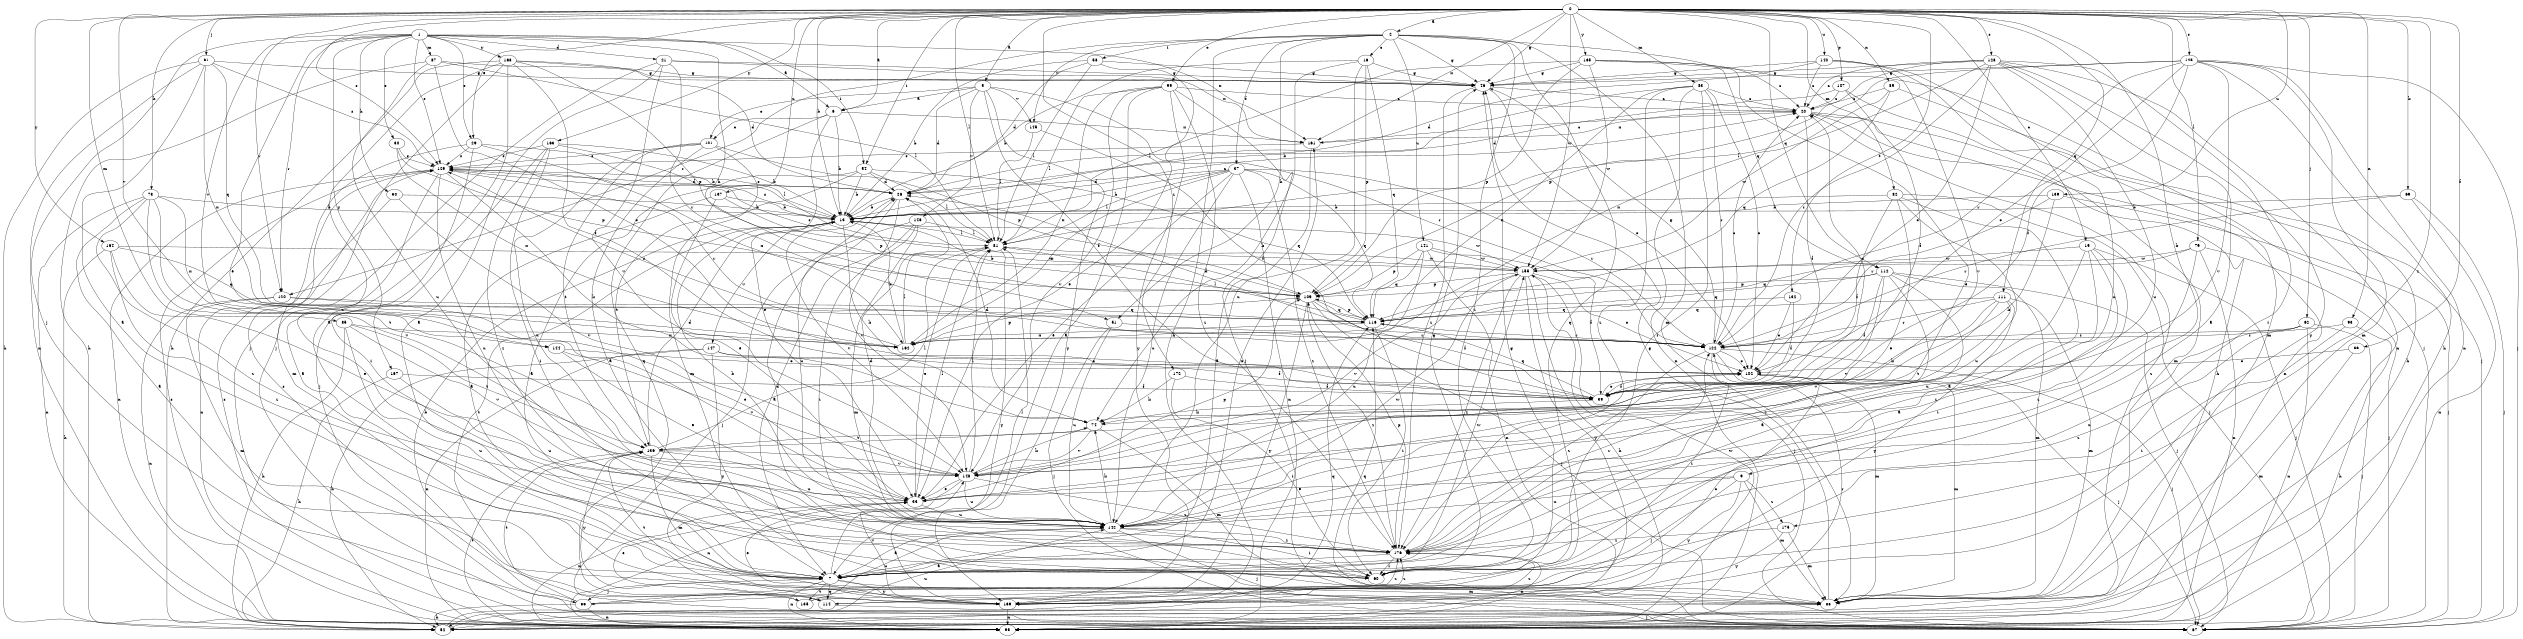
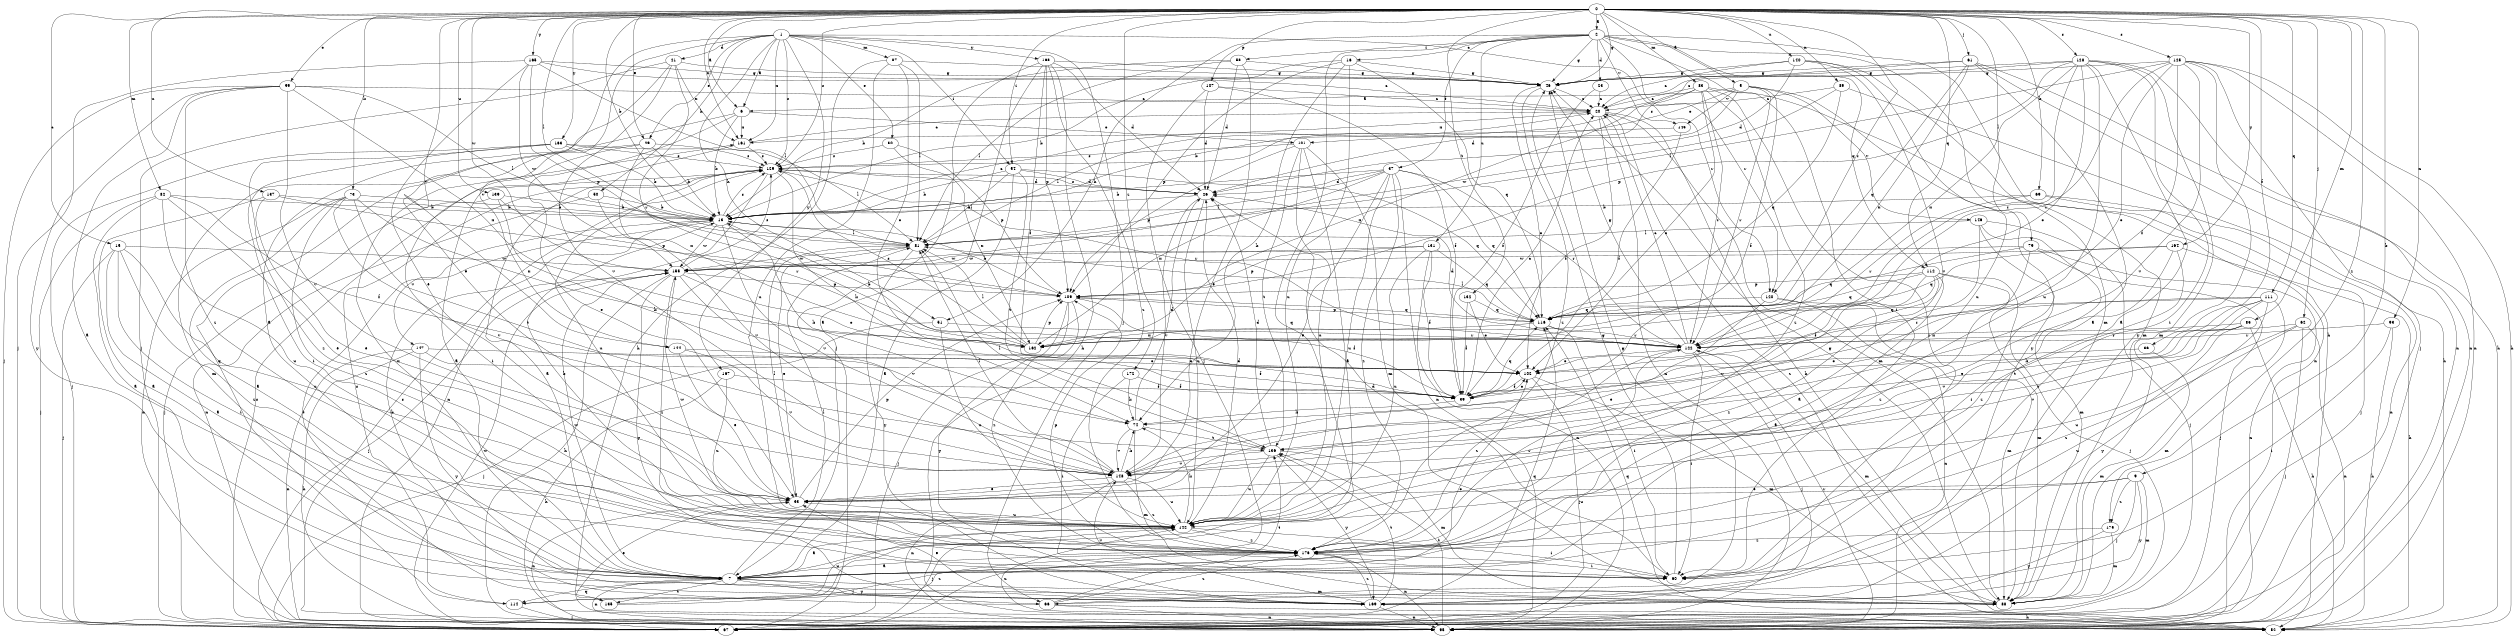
node "23": added
node "141": label "141" -> "131"
